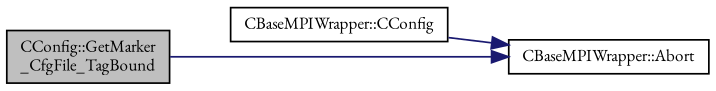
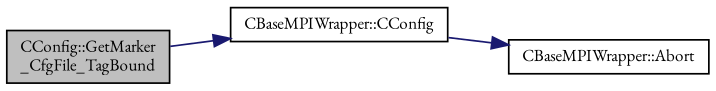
edge "CConfig::GetMarker _CfgFile_TagBound" -> "CBaseMPIWrapper::Abort": now "CConfig::GetMarker _CfgFile_TagBound" -> "CBaseMPIWrapper::CConfig"
